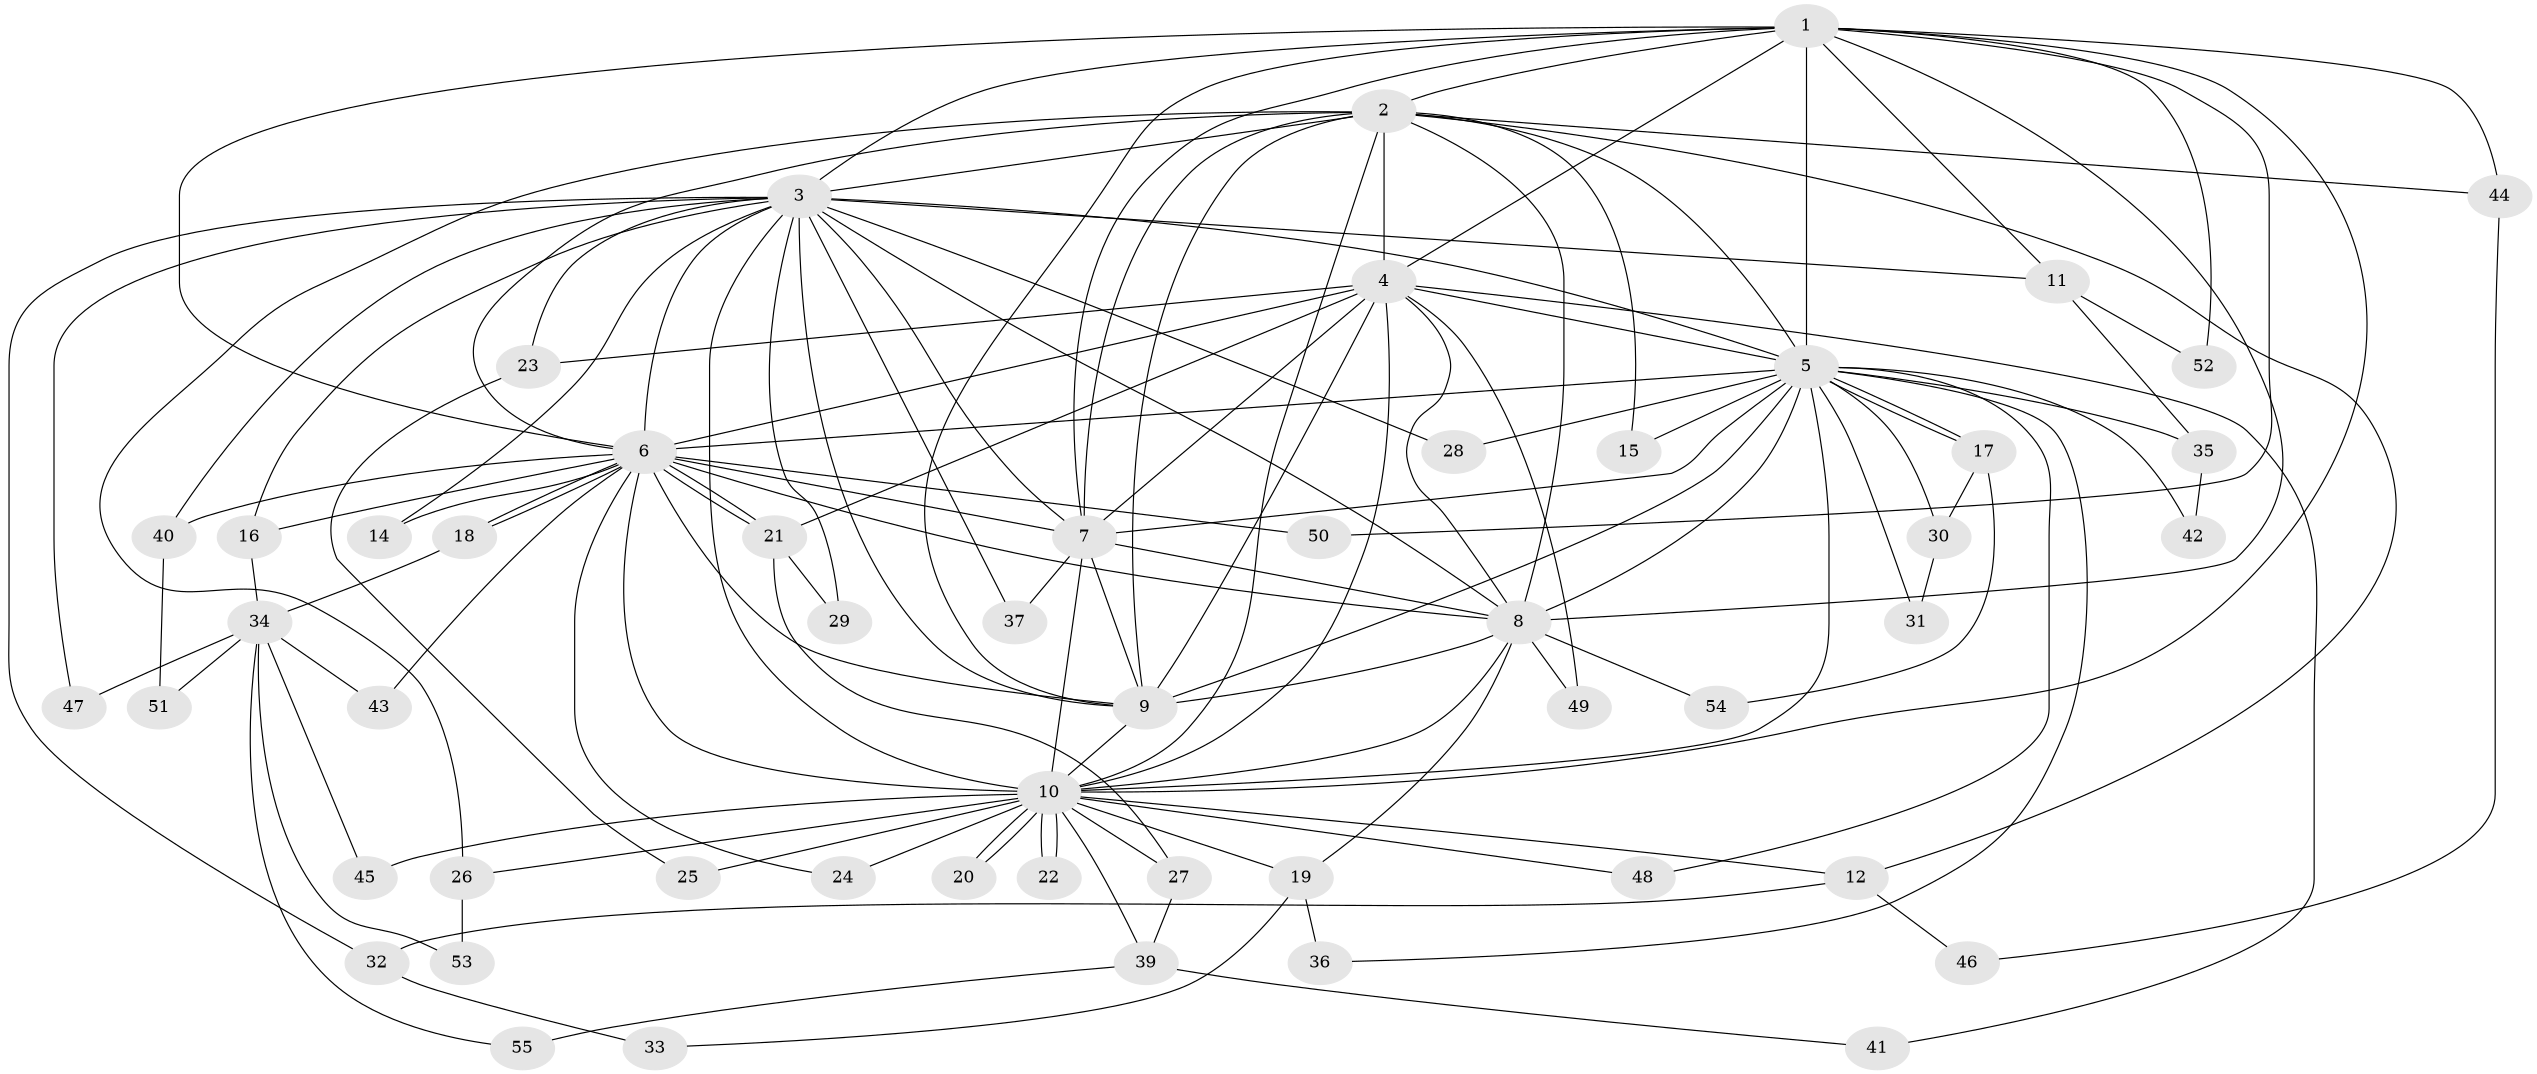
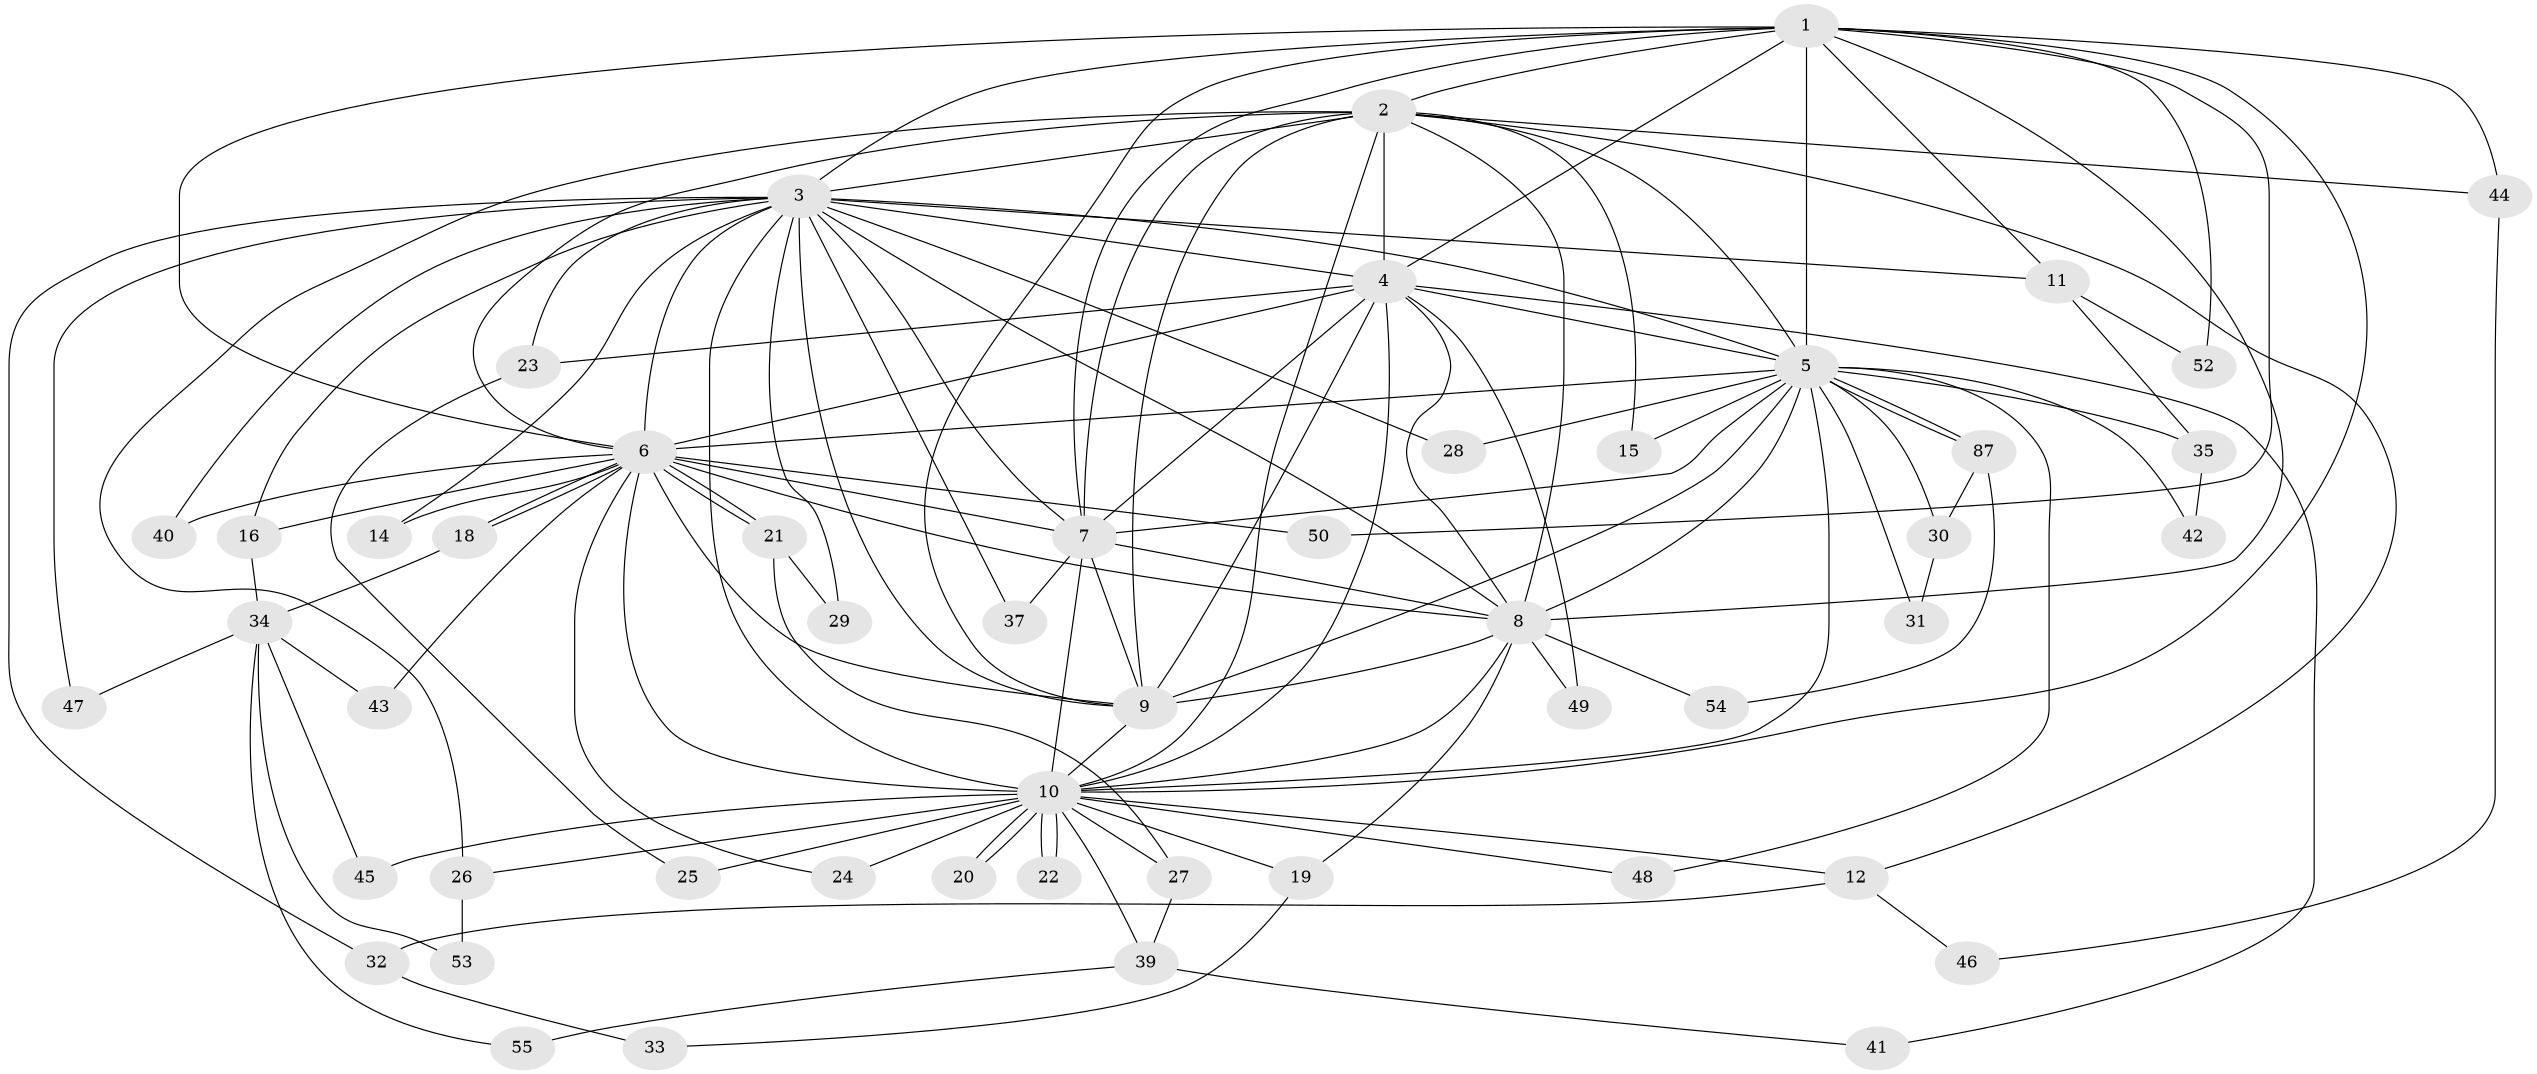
edge "4" -- "21": now "4" -- "3"
node "17": label "17" -> "87"
node "51": removed
node "36": removed
